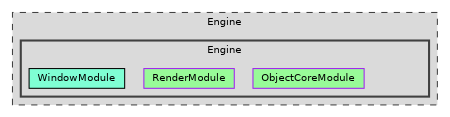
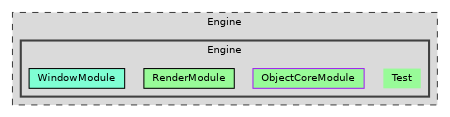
node "RenderModule": color purple -> black
node "Test": added
